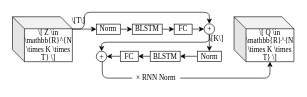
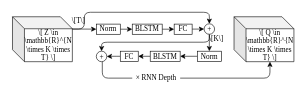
node "× RNN Norm": label "× RNN Norm" -> "× RNN Depth"
